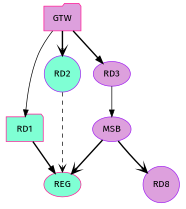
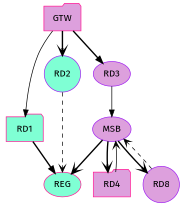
edge "RD8" -> "MSB": added
node "RD4": added
